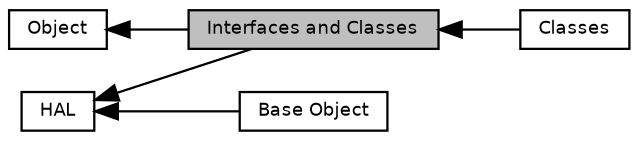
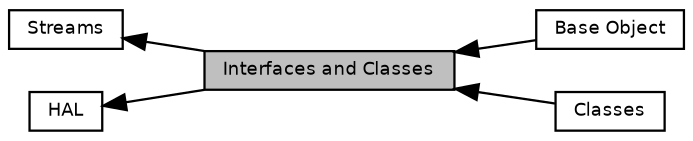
node "Object": label "Object" -> "Streams"
edge "Base Object" -> "HAL": now "Base Object" -> "Interfaces and Classes"
